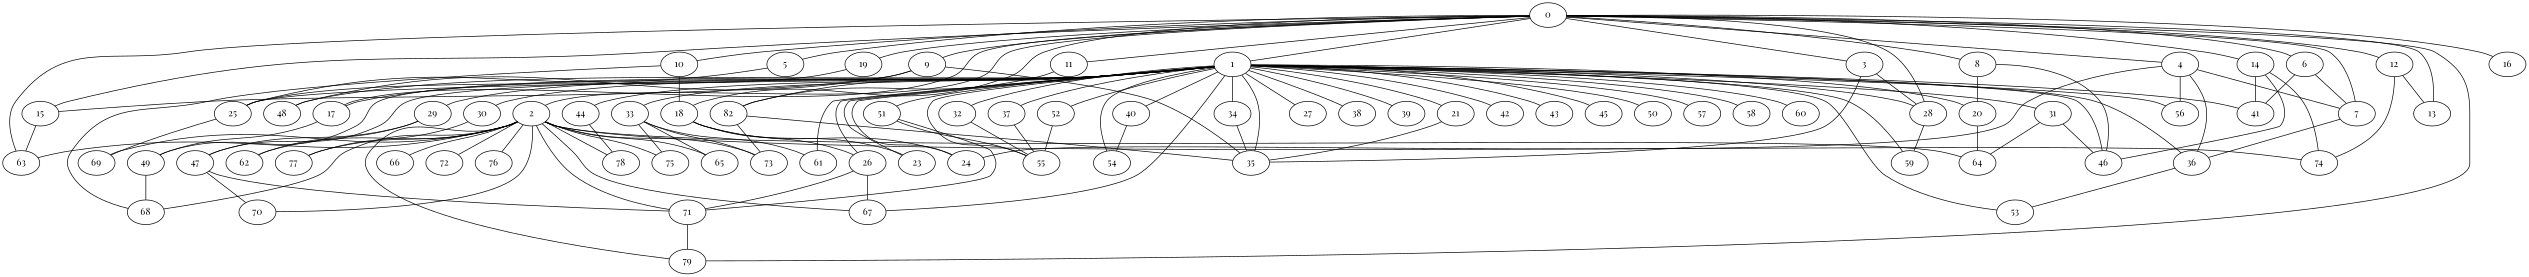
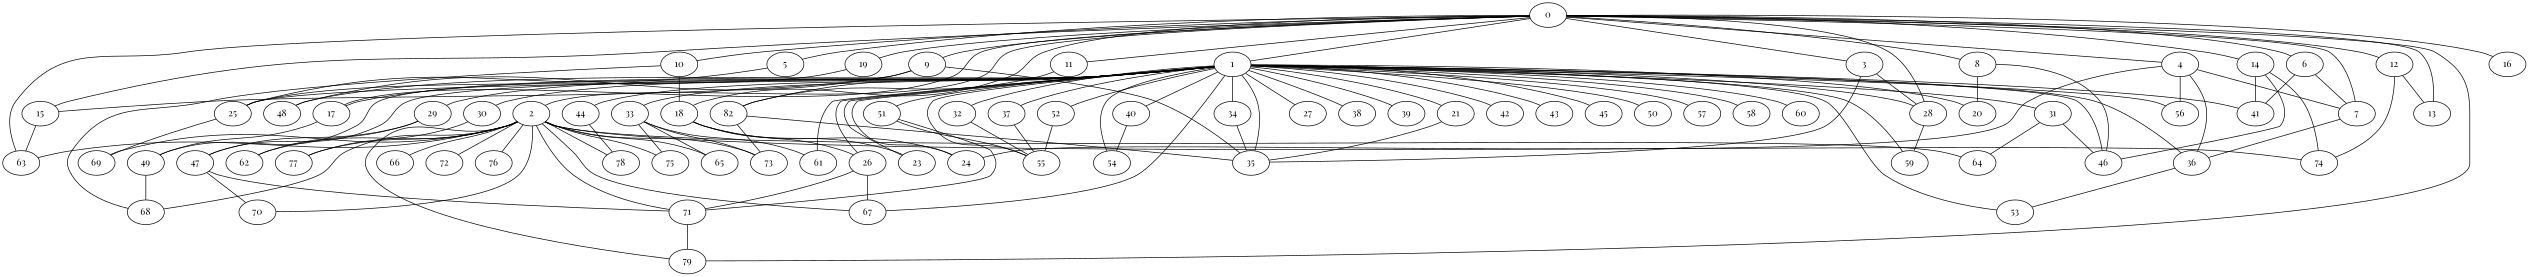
edge "20" -- "64": removed
